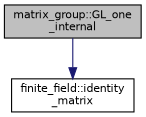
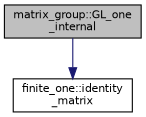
node "finite_field::identity _matrix": label "finite_field::identity _matrix" -> "finite_one::identity _matrix"
